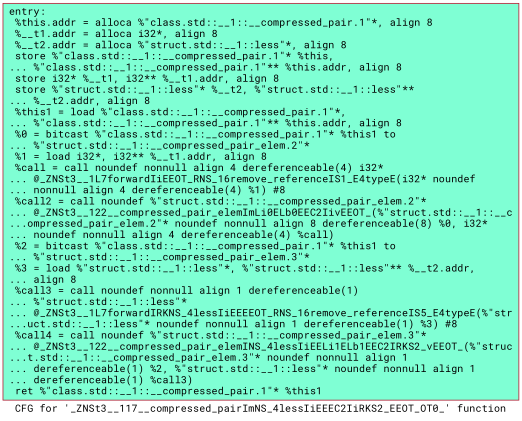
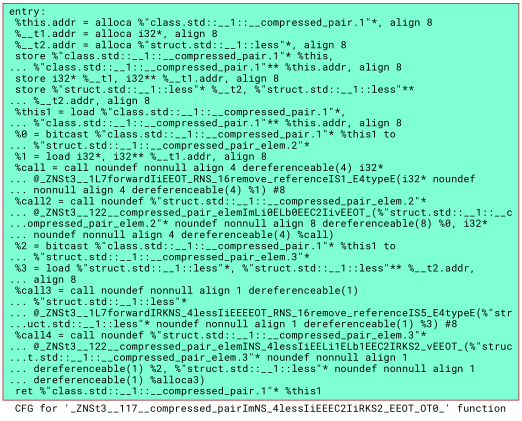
node "entry:": text "... dereferenceable(1) %call3)" -> "... dereferenceable(1) %alloca3)"
